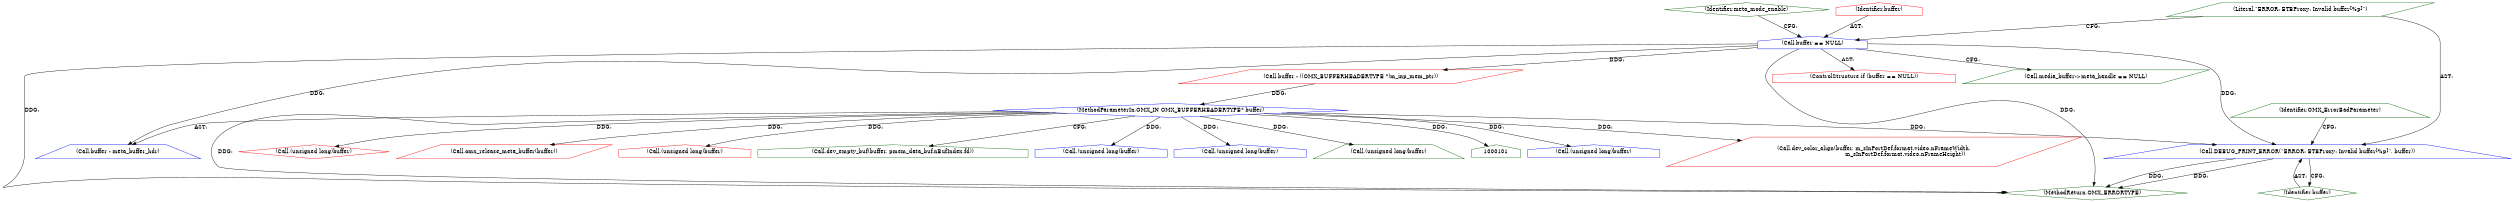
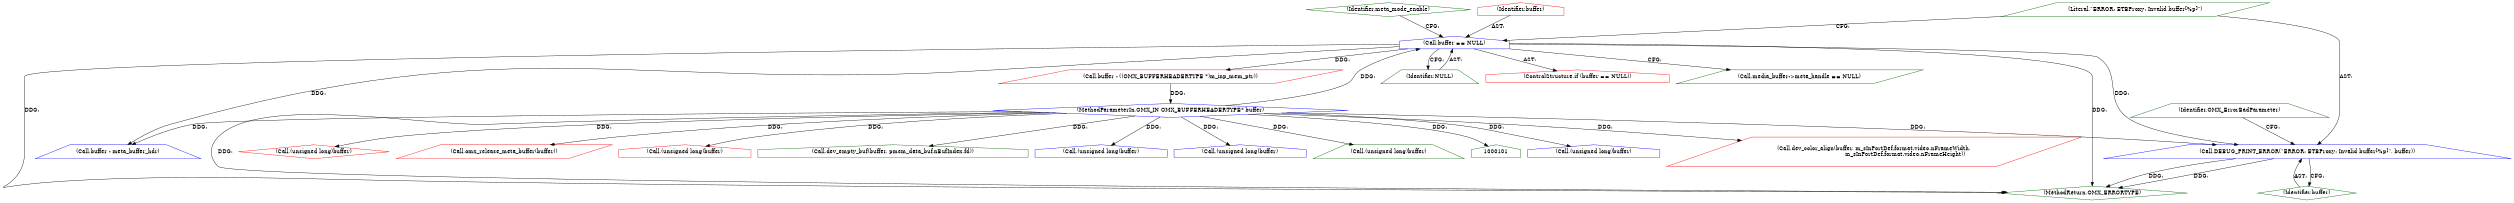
node "(Identifier,NULL)": added
edge "(MethodParameterIn,OMX_IN OMX_BUFFERHEADERTYPE* buffer)" -> "(Call,buffer == NULL)": added, label "DDG:"
edge "(MethodParameterIn,OMX_IN OMX_BUFFERHEADERTYPE* buffer)" -> "(Call,buffer - meta_buffer_hdr)": label "AST: " -> "DDG: "
edge "(MethodParameterIn,OMX_IN OMX_BUFFERHEADERTYPE* buffer)" -> "(Call,dev_empty_buf(buffer, pmem_data_buf,nBufIndex,fd))": label "CFG: " -> "DDG: "
